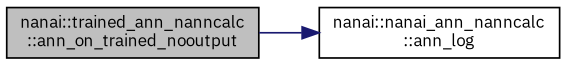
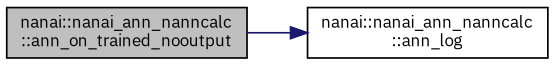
node "nanai::trained_ann_nanncalc ::ann_on_trained_nooutput": label "nanai::trained_ann_nanncalc ::ann_on_trained_nooutput" -> "nanai::nanai_ann_nanncalc ::ann_on_trained_nooutput"
